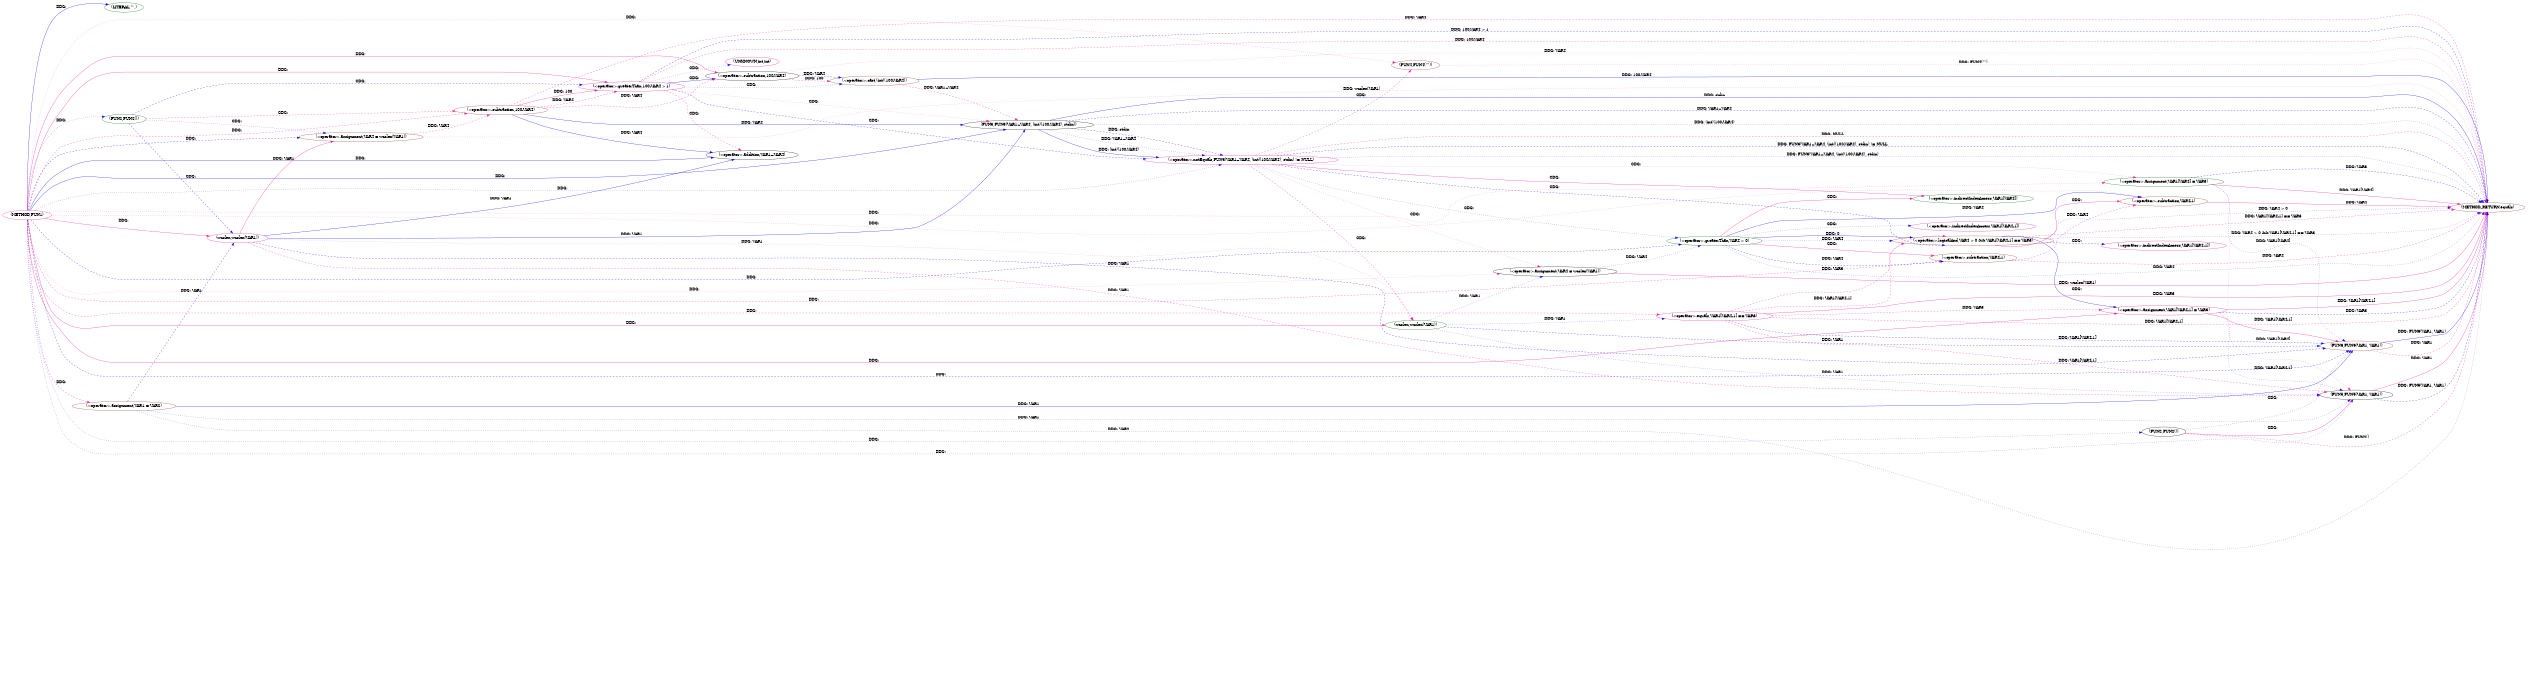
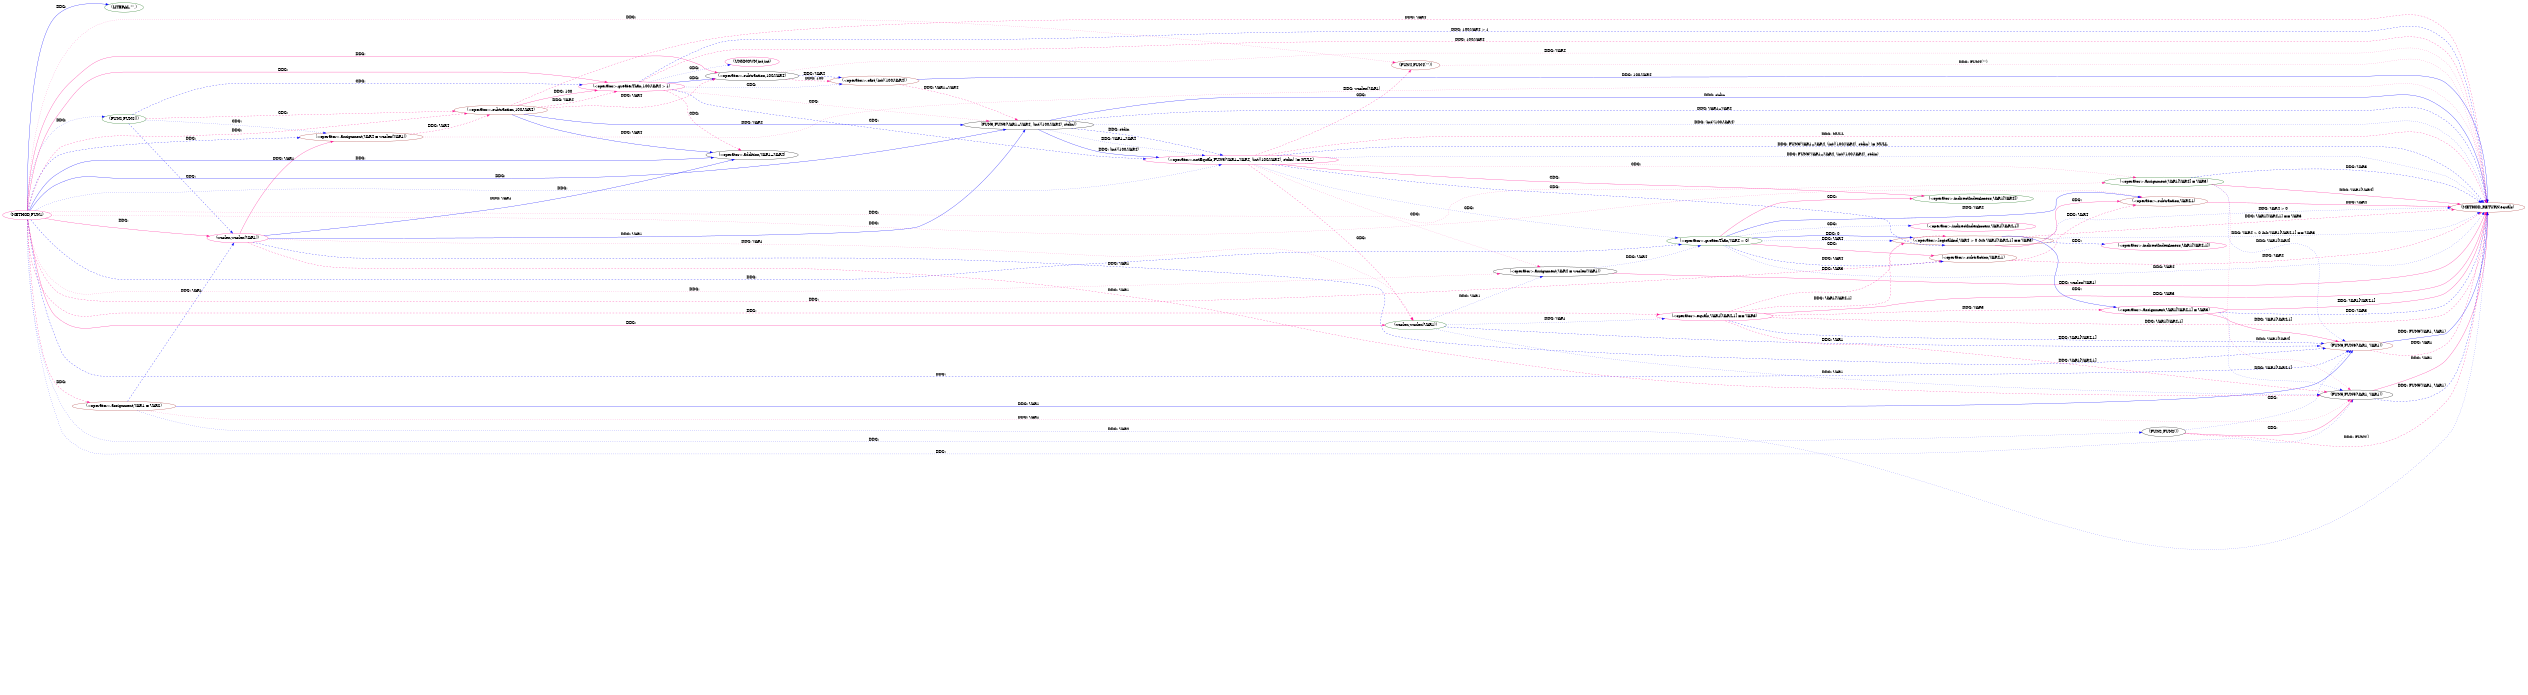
edge "(METHOD,FUN1)" -> "(<operator>.assignment,VAR1[VAR4-1] = VAR3)": removed, label "DDG:"
edge "(<operator>.assignment,VAR1 = VAR2)" -> "(FUN5,FUN5(VAR1, VAR1))": color blue -> deeppink
